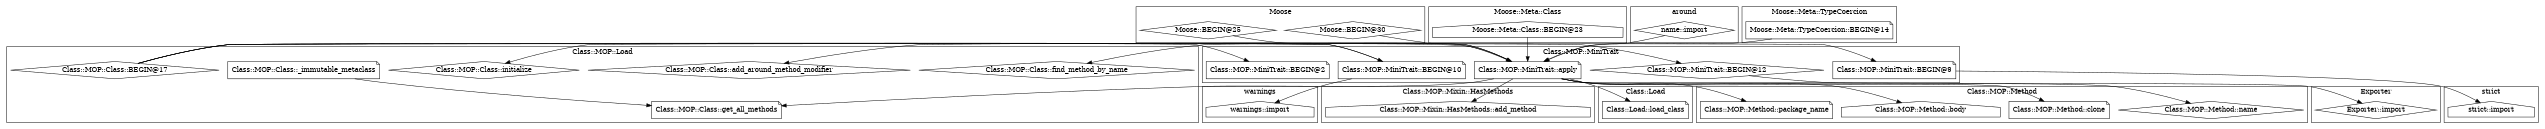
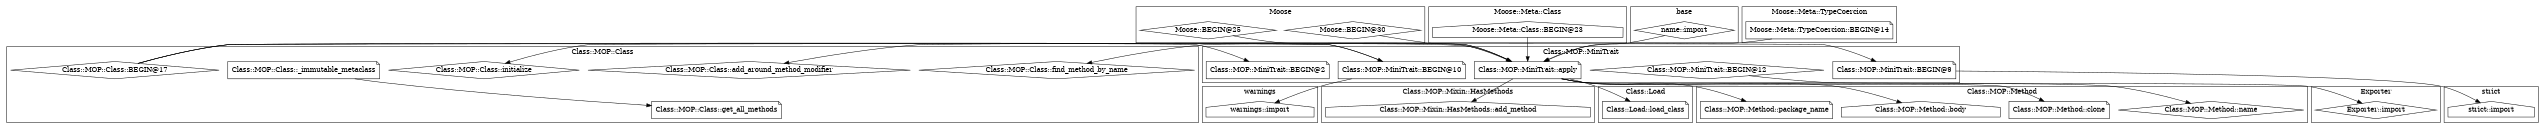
cluster "around": label "around" -> "base"
edge "Class::MOP::Class::BEGIN@17" -> "Class::MOP::MiniTrait::BEGIN@12": removed
cluster "Class::MOP::Load": label "Class::MOP::Load" -> "Class::MOP::Class"
edge "Class::MOP::MiniTrait::apply" -> "Class::MOP::Class::get_all_methods": removed
